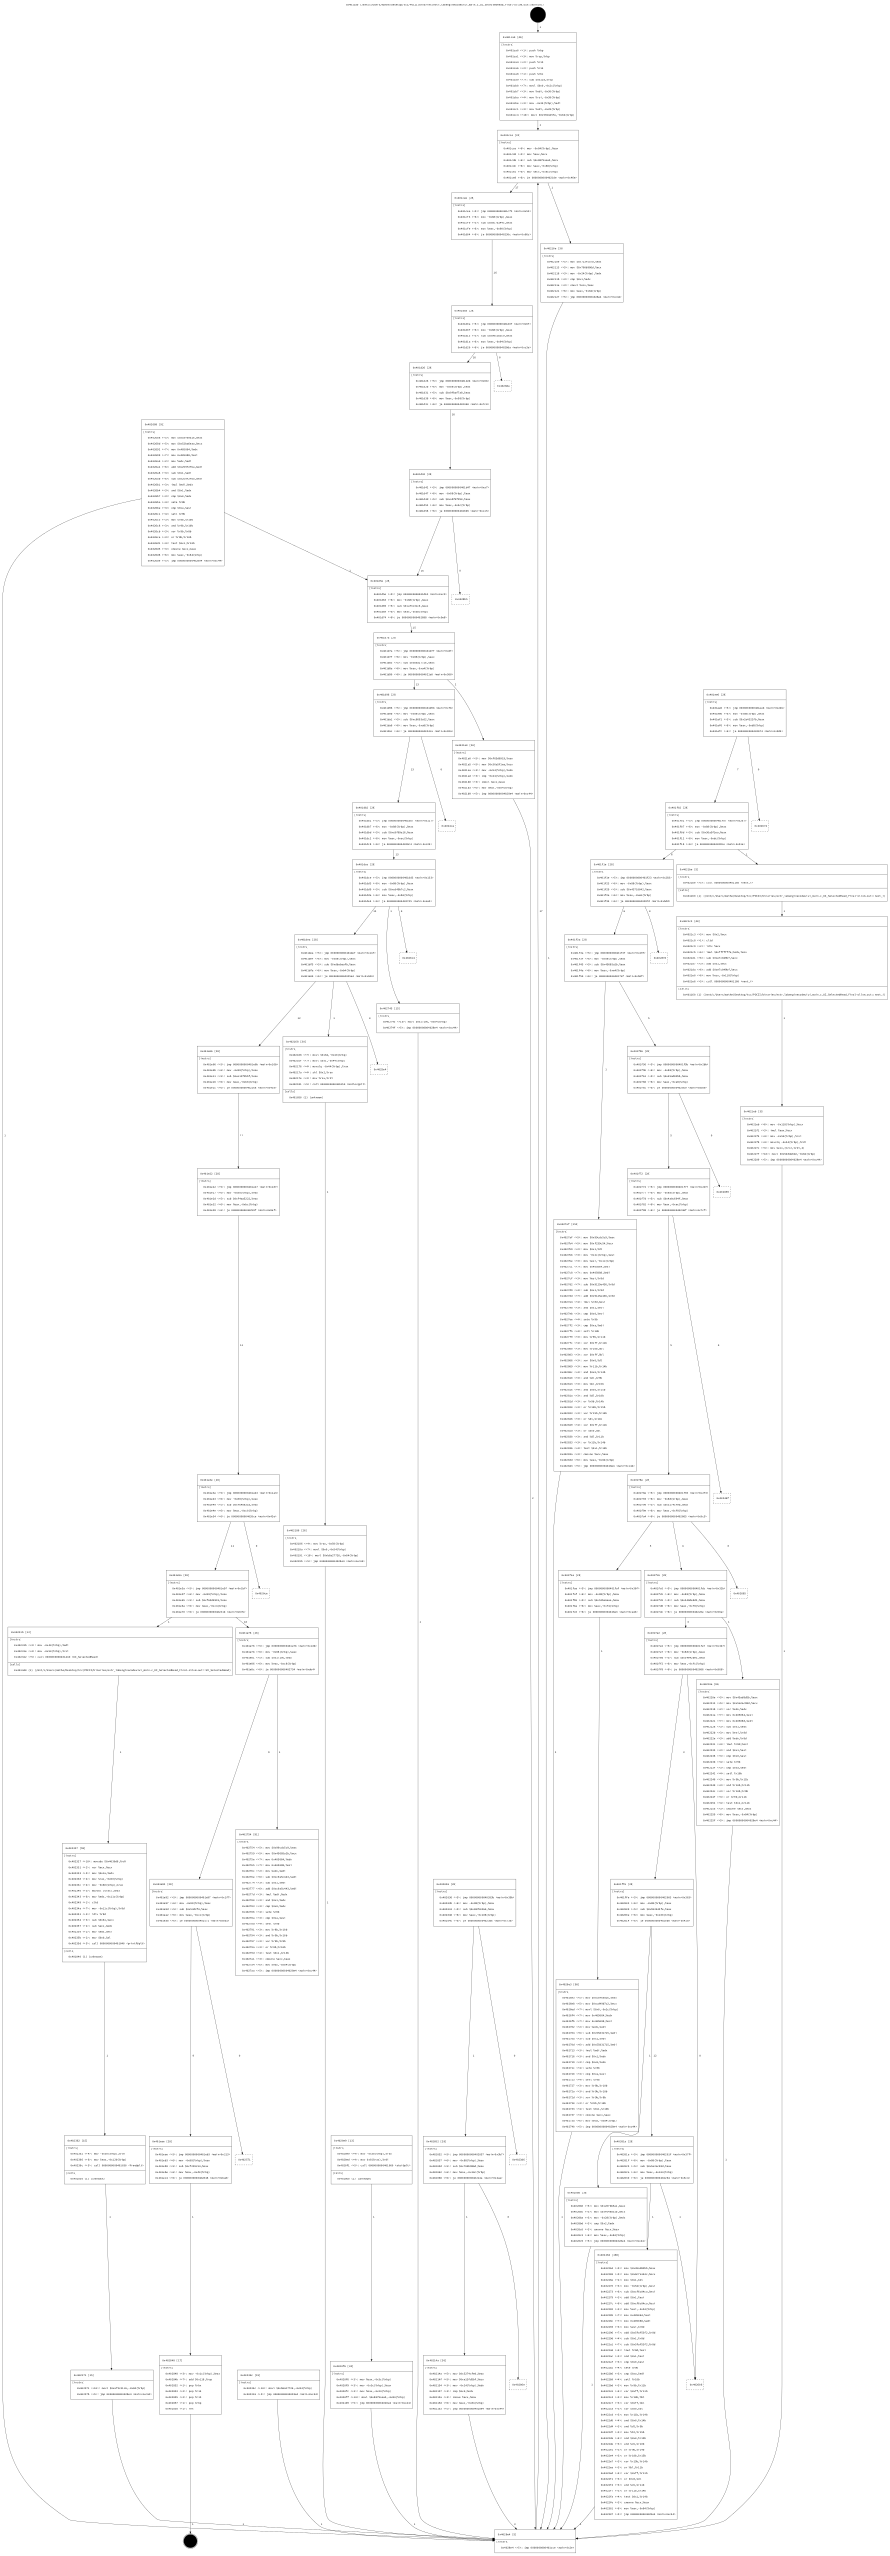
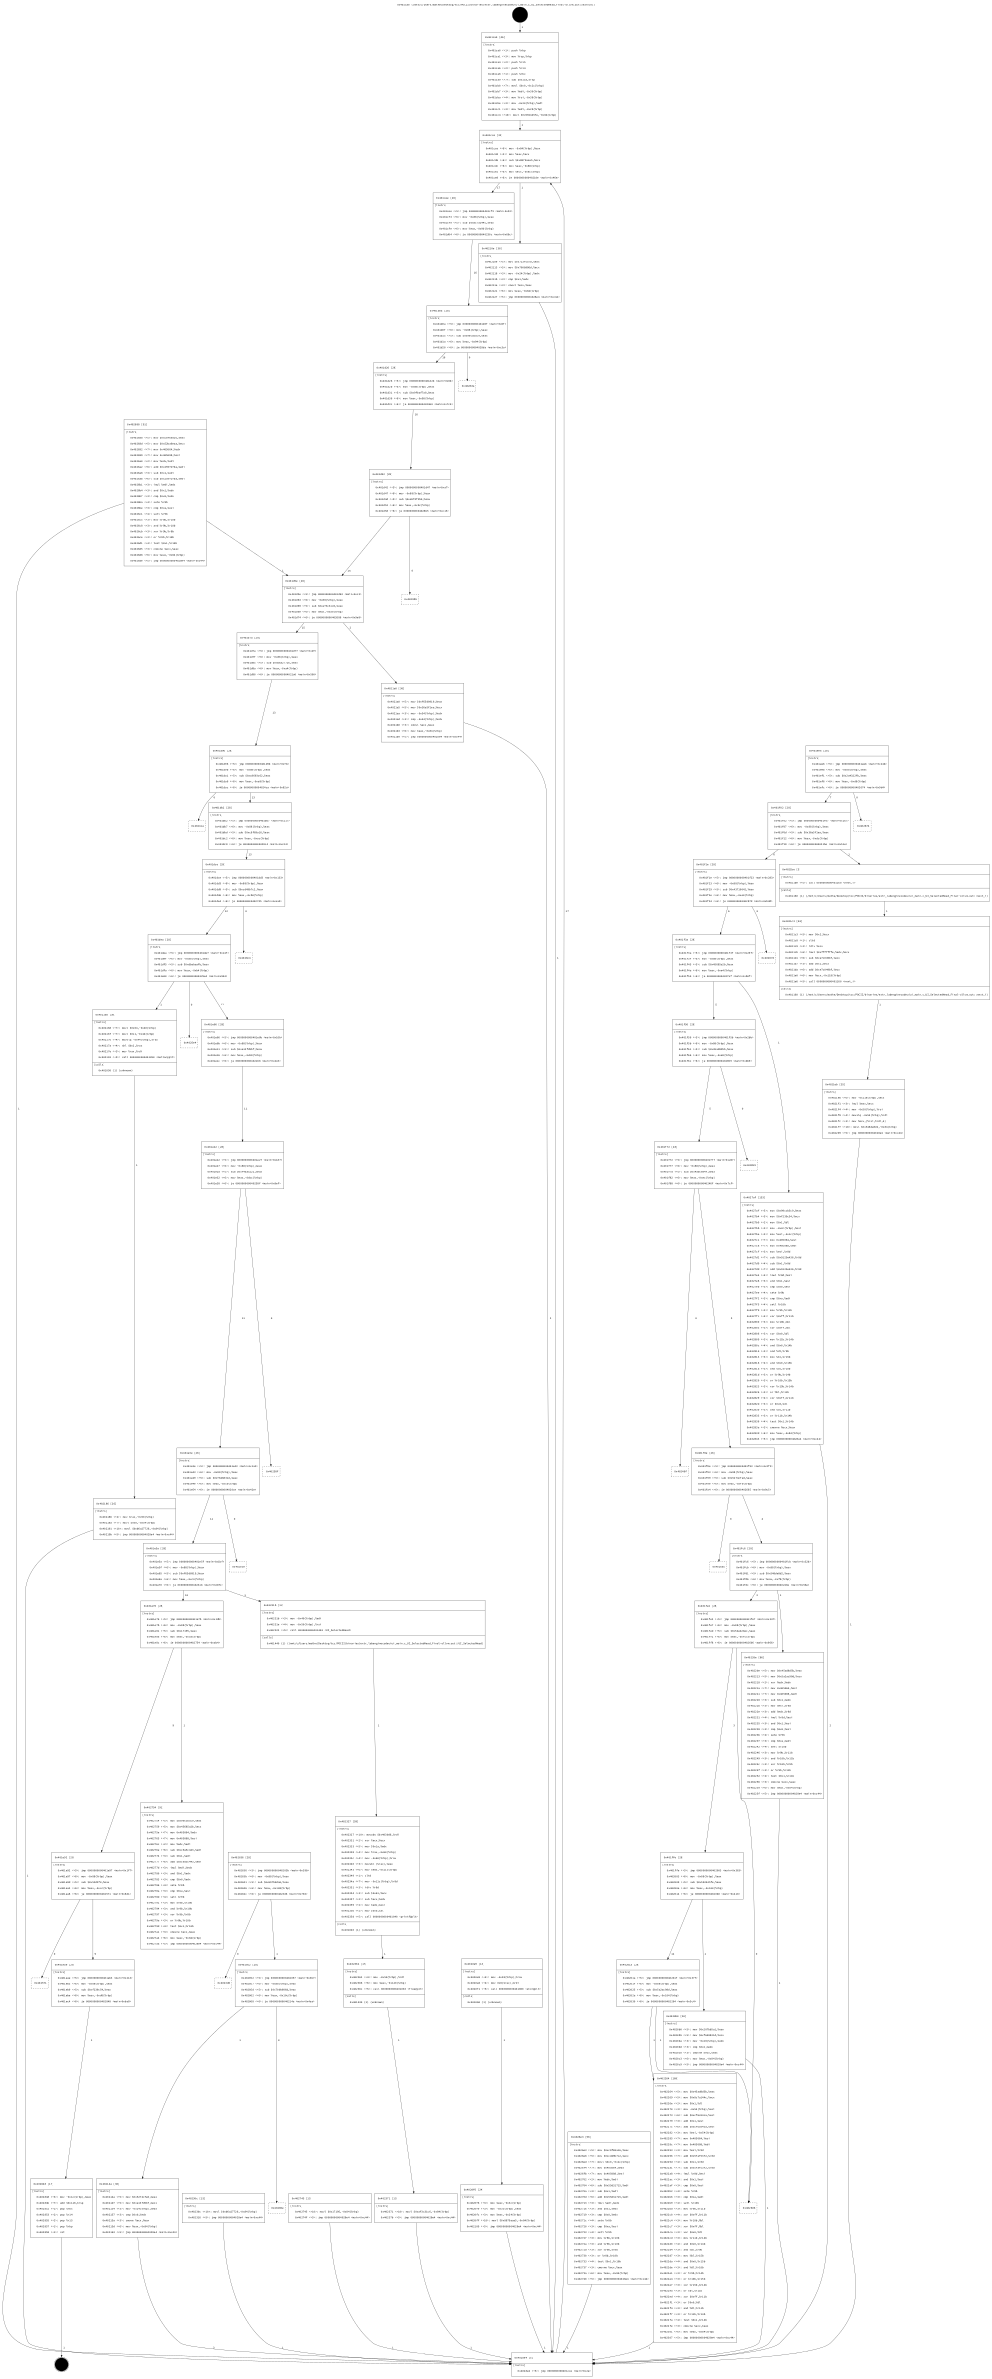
edge "0x401d7a [28]" -> "0x4021a0 [30]": now "0x401d5e [28]" -> "0x4021a0 [30]"
edge "0x401dce [28]" -> "0x402745 [15]": removed, label "1"
node "0x40258f": added
node "0x401faa [28]": removed
